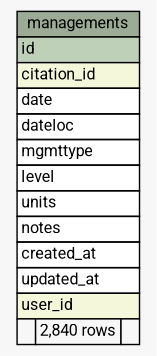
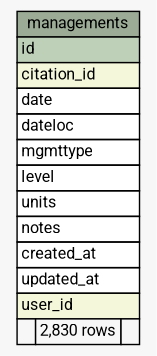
node "managements": text "2,840 rows" -> "2,830 rows"
